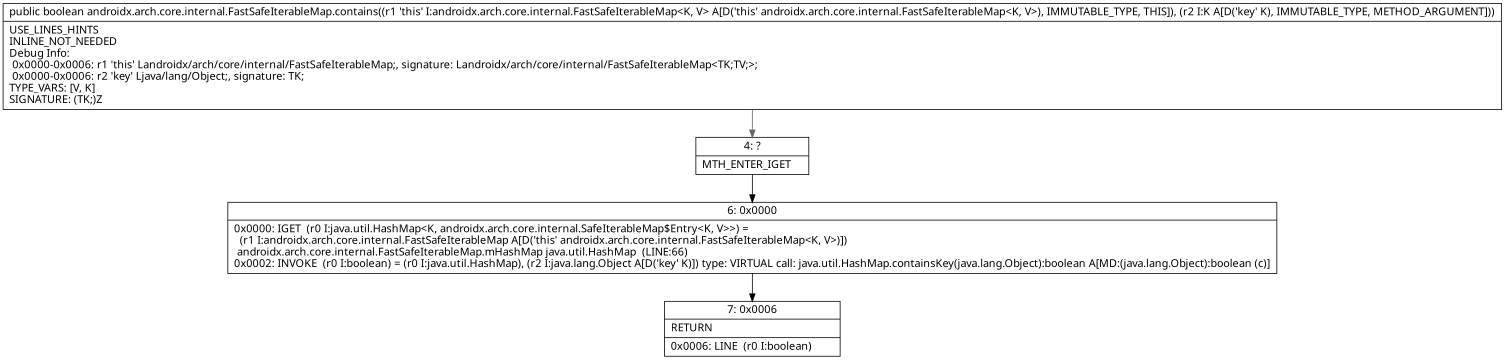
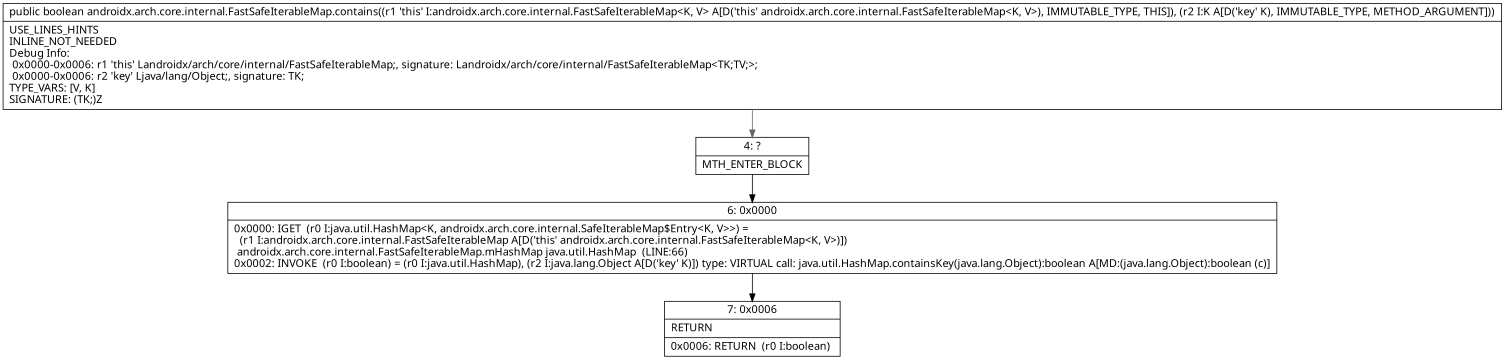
node "4: ?": text "MTH_ENTER_IGET" -> "MTH_ENTER_BLOCK"
node "7: 0x0006": text "0x0006: LINE  (r0 I:boolean)" -> "0x0006: RETURN  (r0 I:boolean)"
